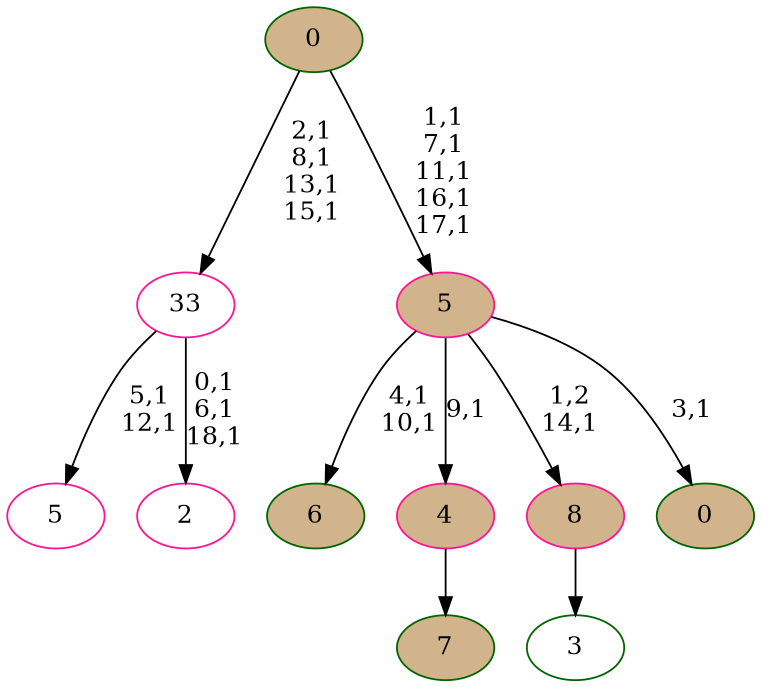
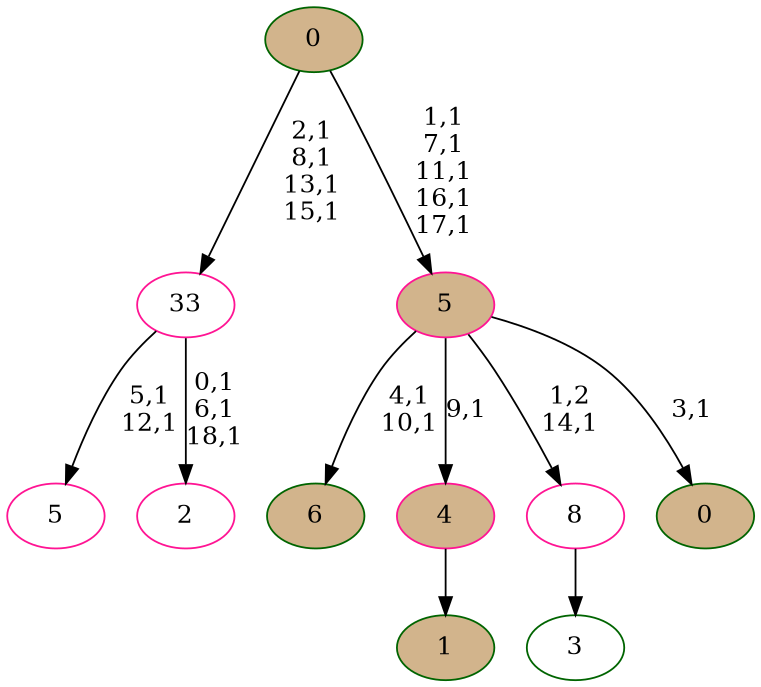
node "8": fillcolor tan -> white
node "7": label "7" -> "1"
